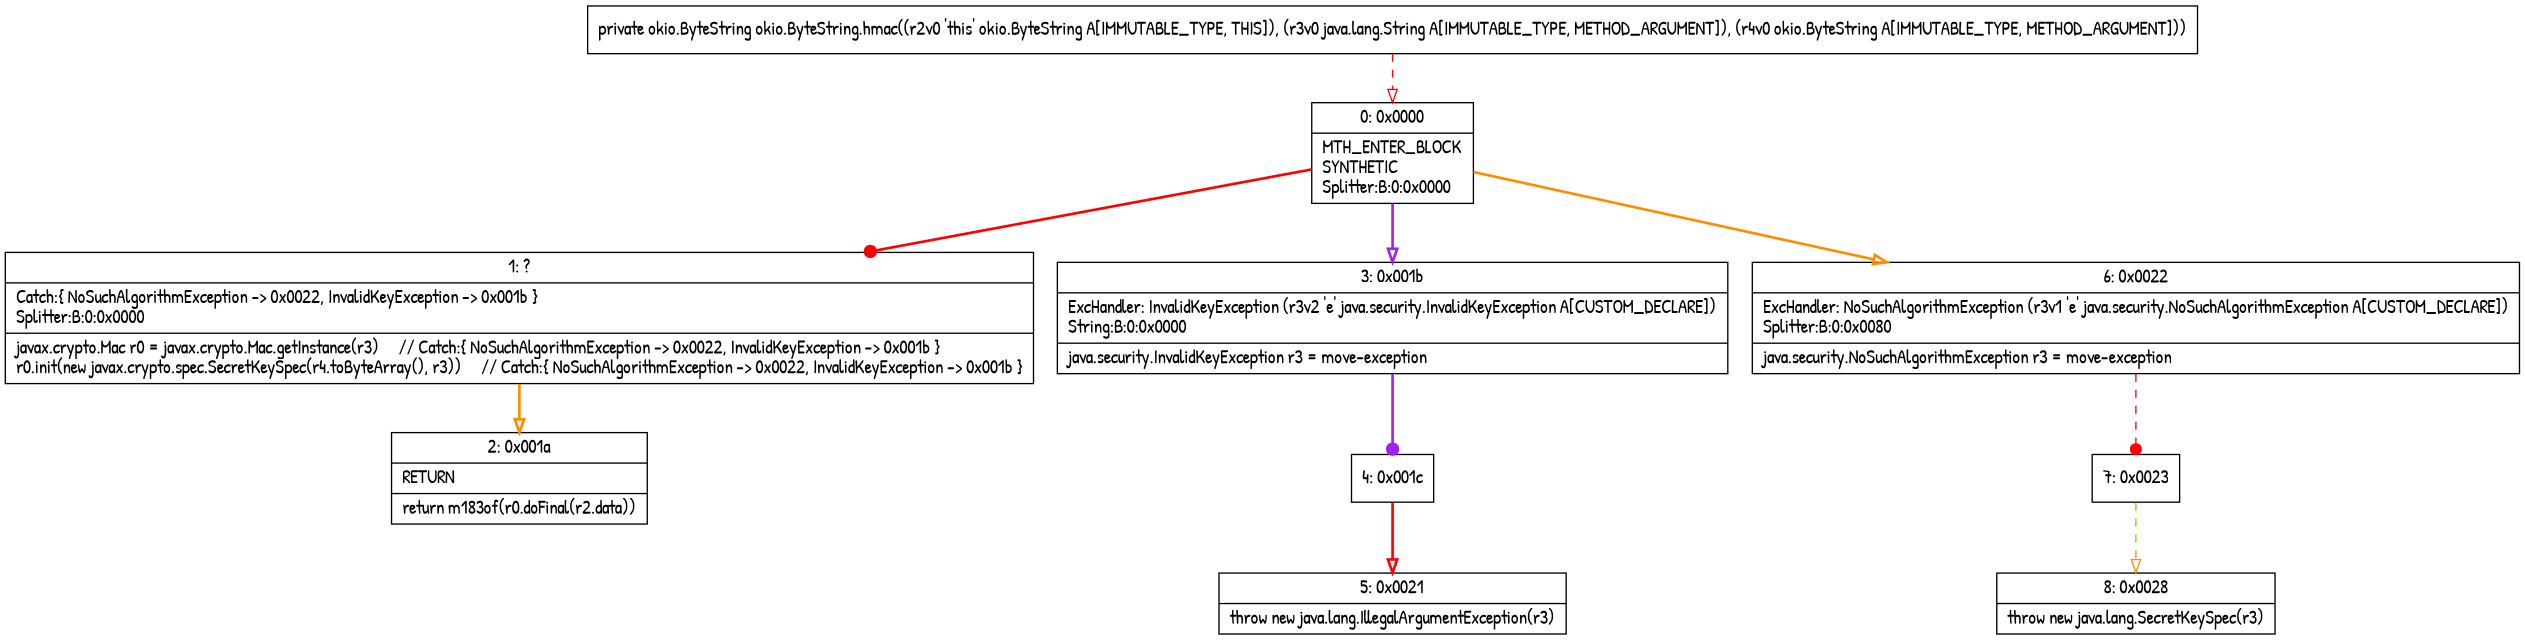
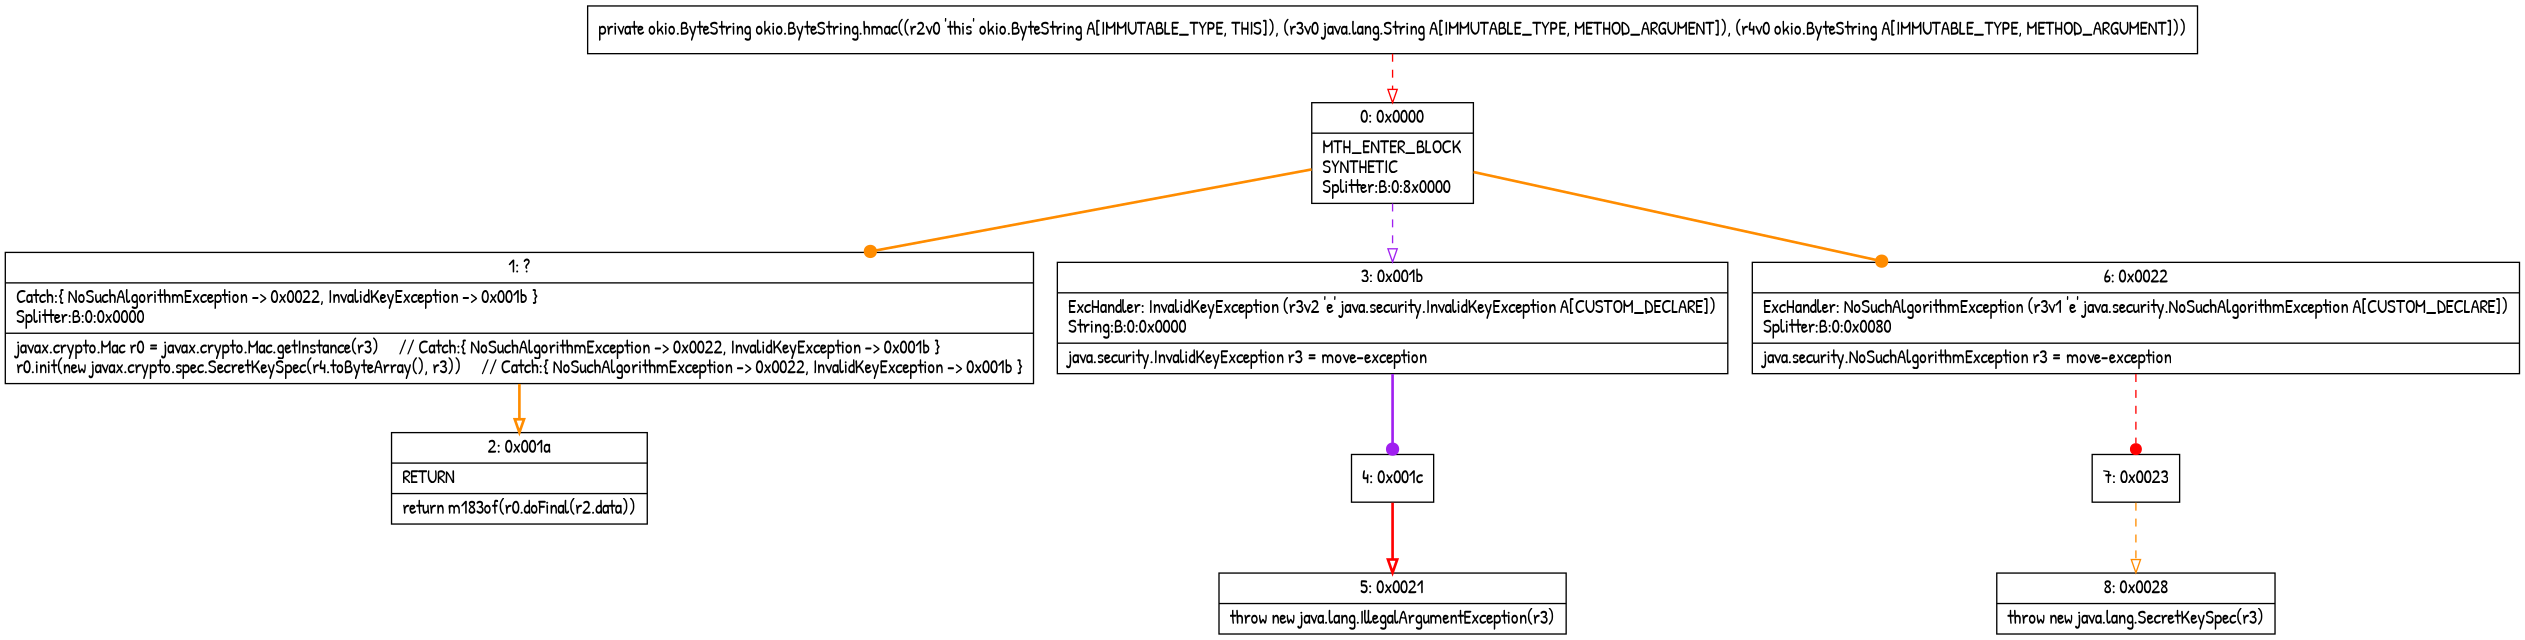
node "0: 0x0000": text "Splitter:B:0:0x0000" -> "Splitter:B:0:8x0000"
edge "0: 0x0000" -> "1: ?": color red -> darkorange
edge "0: 0x0000" -> "6: 0x0022": arrowhead onormal -> dot
edge "0: 0x0000" -> "3: 0x001b": style bold -> dashed
